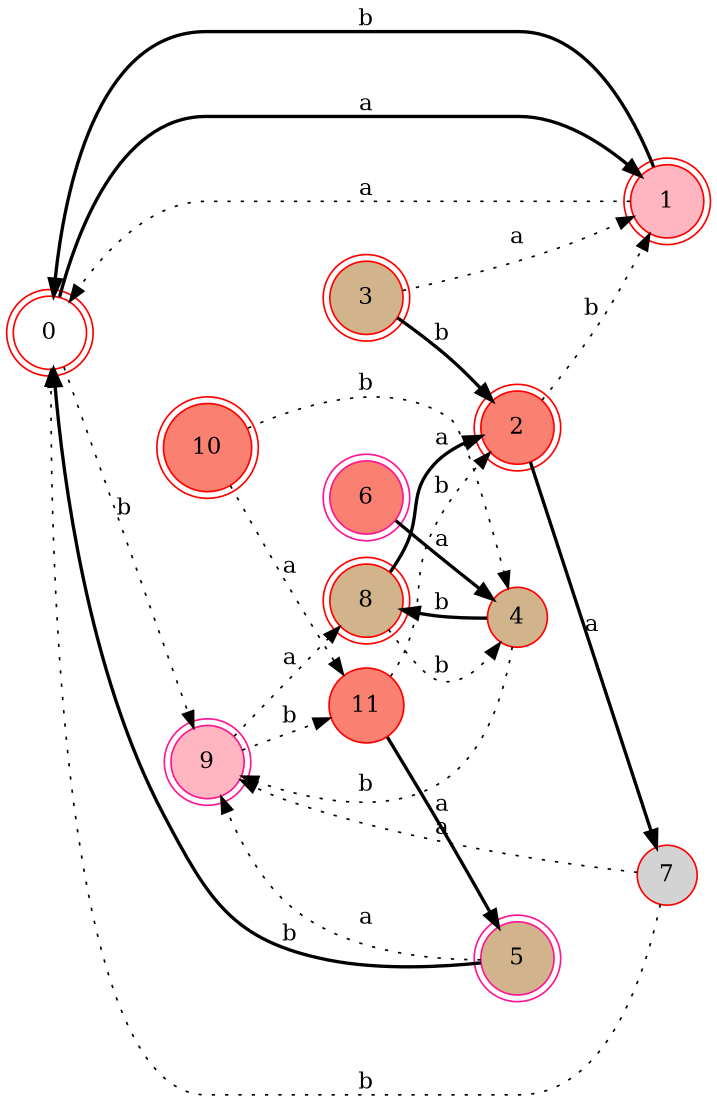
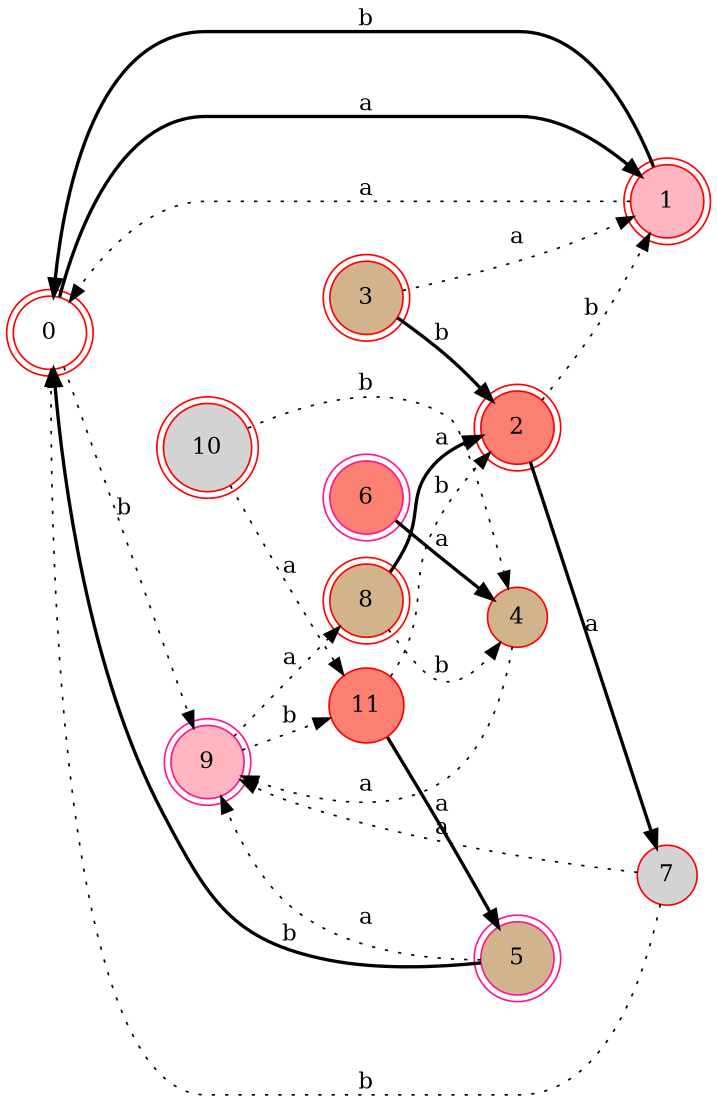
node "10": fillcolor salmon -> lightgrey
edge "4" -> "8": removed, label "b"
edge "4" -> "9": label "b" -> "a"
